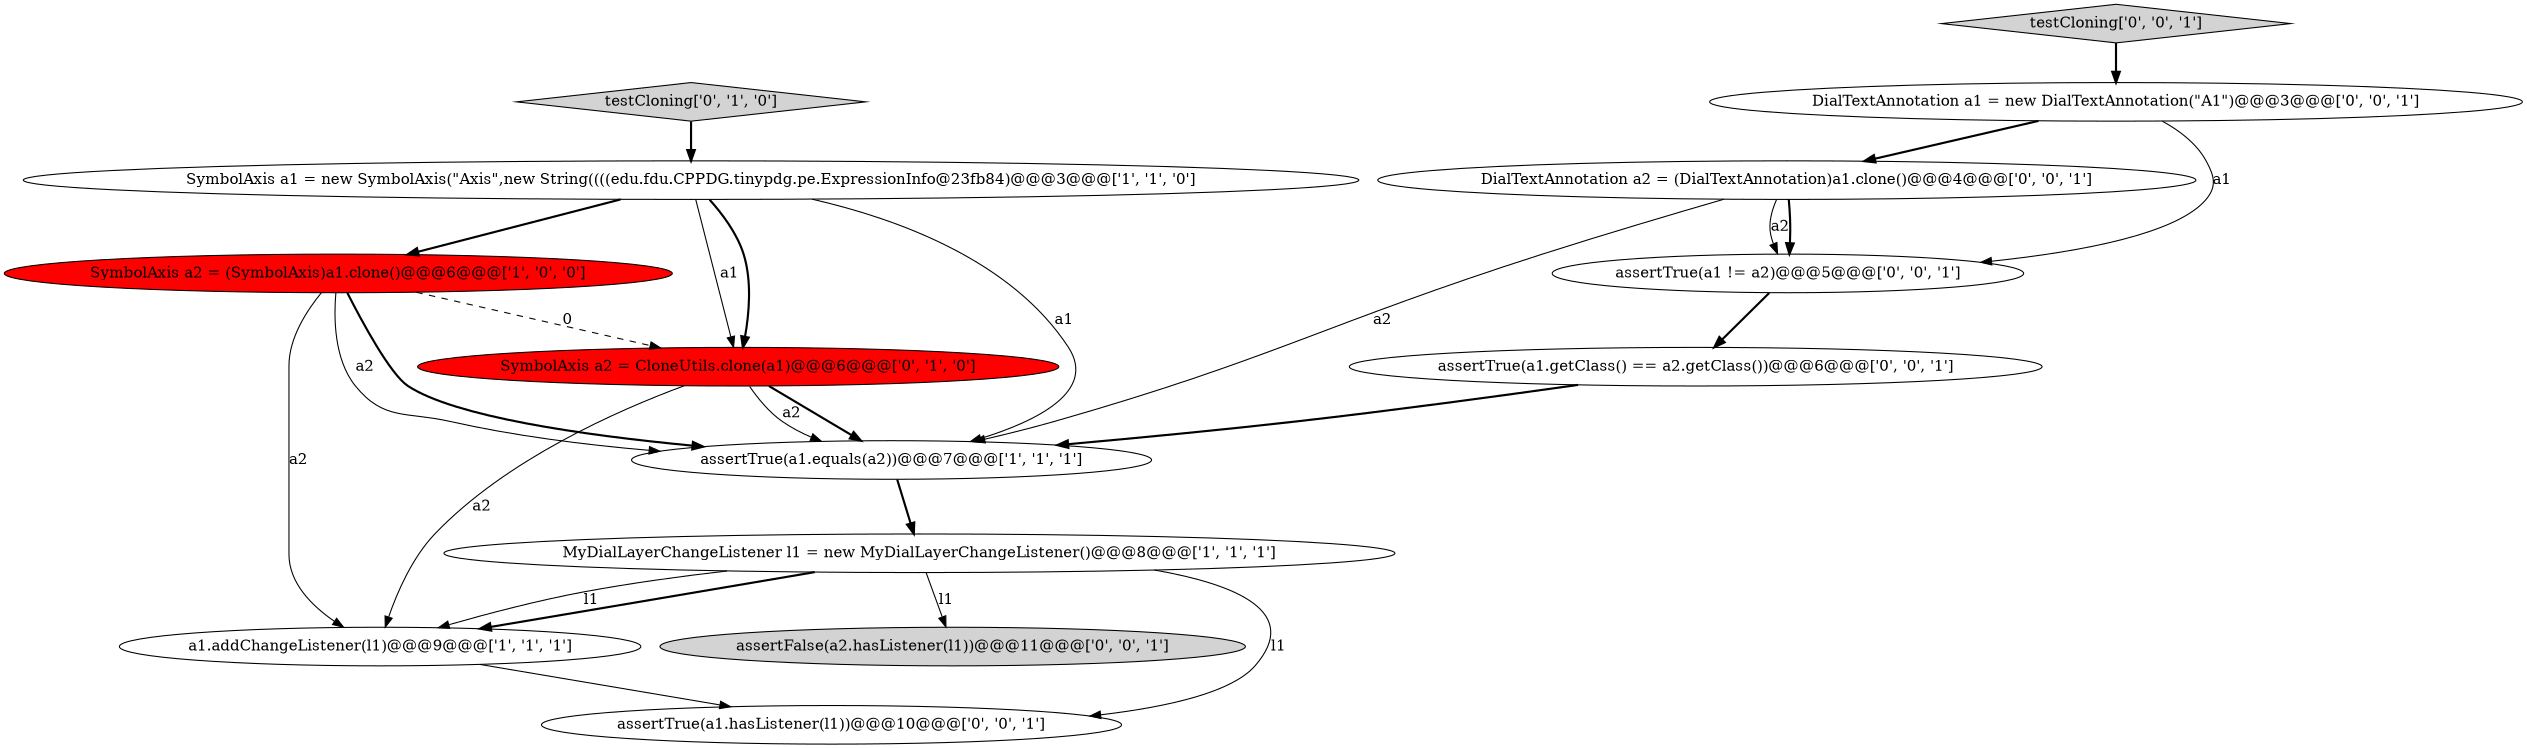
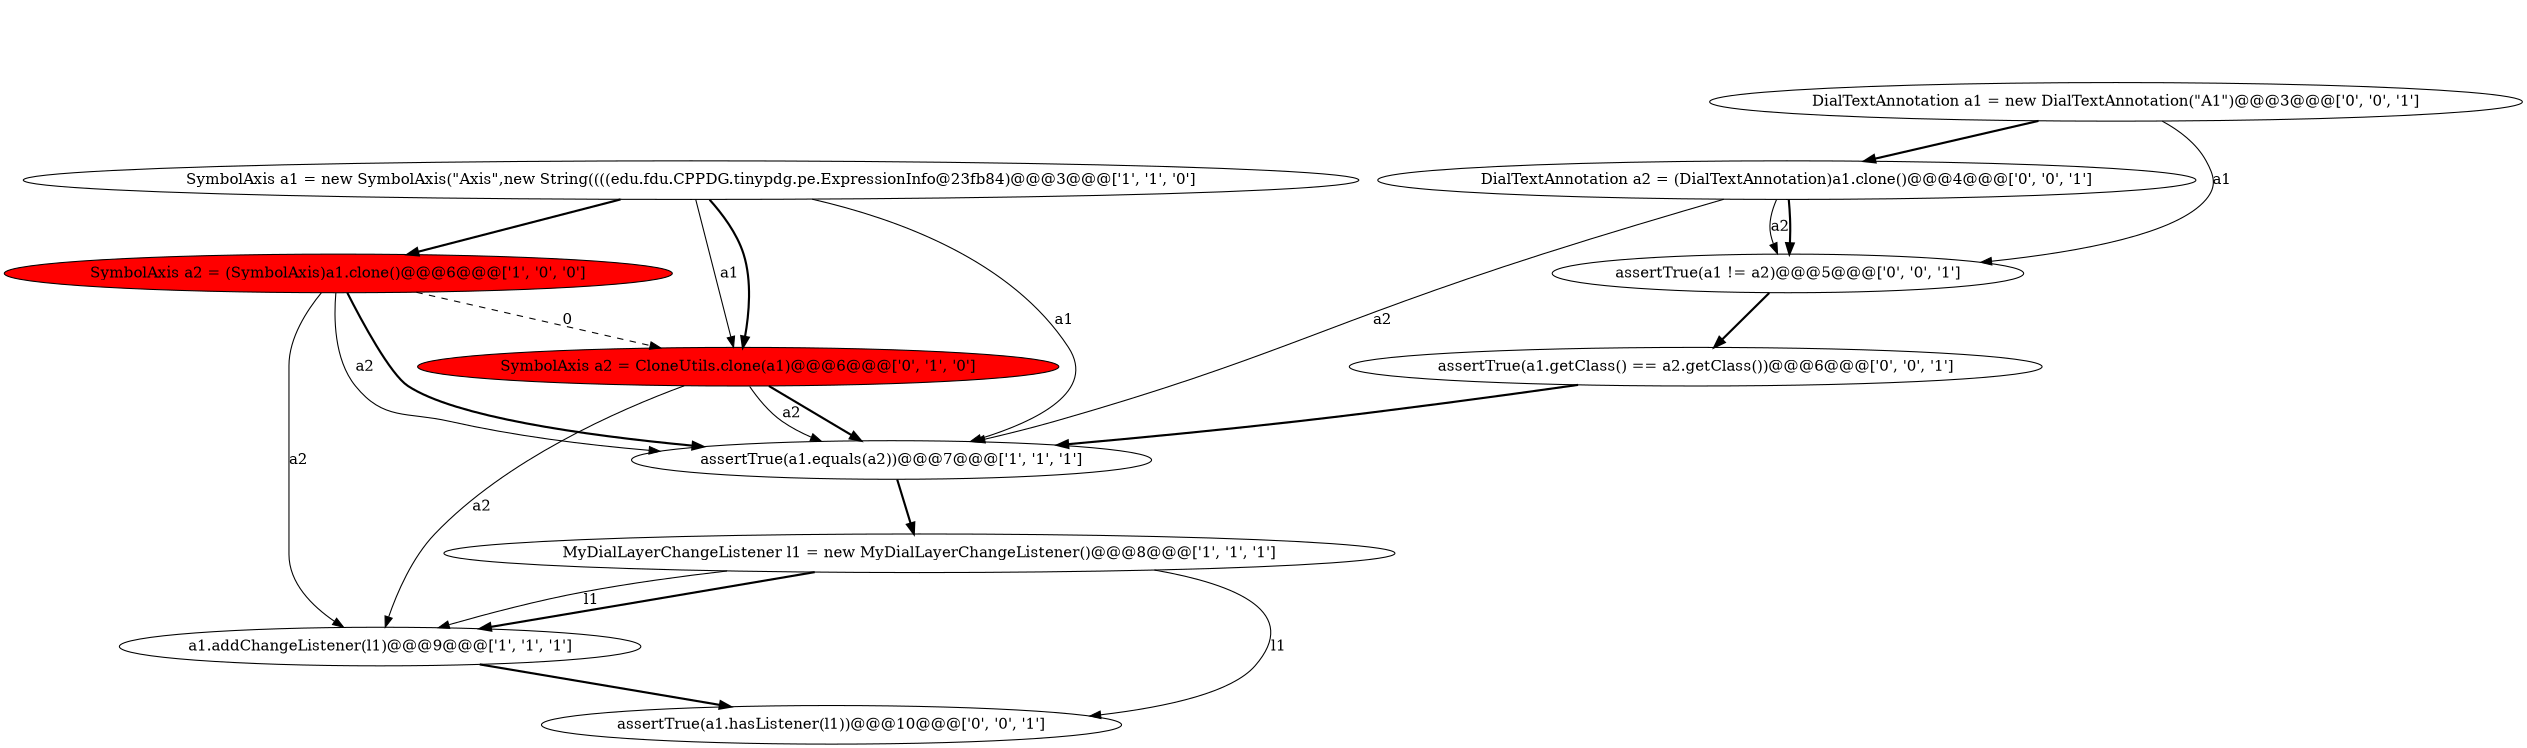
node "testCloning['0', '0', '1']": removed
node "testCloning['0', '1', '0']": removed
node "assertFalse(a2.hasListener(l1))@@@11@@@['0', '0', '1']": removed
edge "a1.addChangeListener(l1)@@@9@@@['1', '1', '1']" -> "assertTrue(a1.hasListener(l1))@@@10@@@['0', '0', '1']": style solid -> bold
